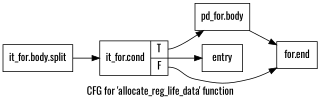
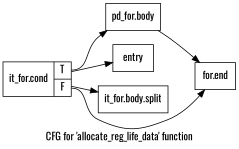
edge "it_for.body.split" -> "it_for.cond": reversed
